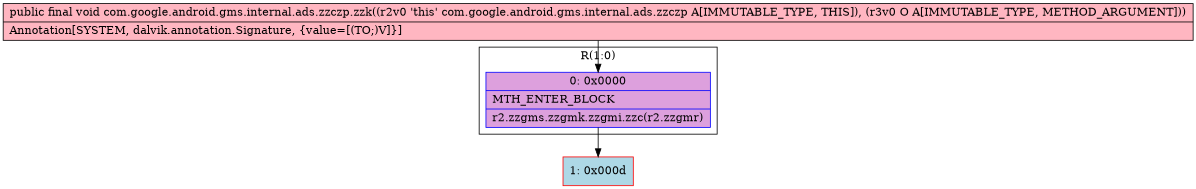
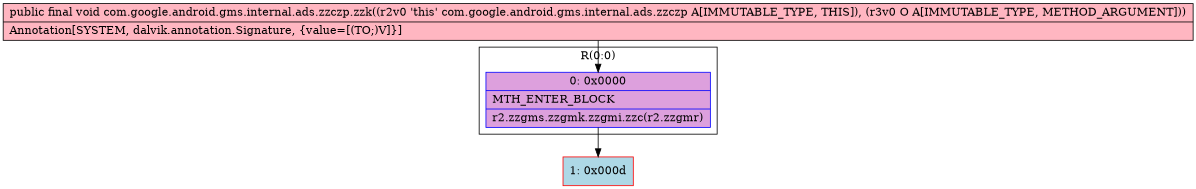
cluster "R(1:0)": label "R(1:0)" -> "R(0:0)"
